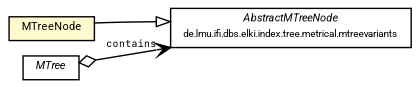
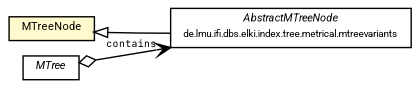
edge "MTreeNode" -> "AbstractMTreeNode": reversed
